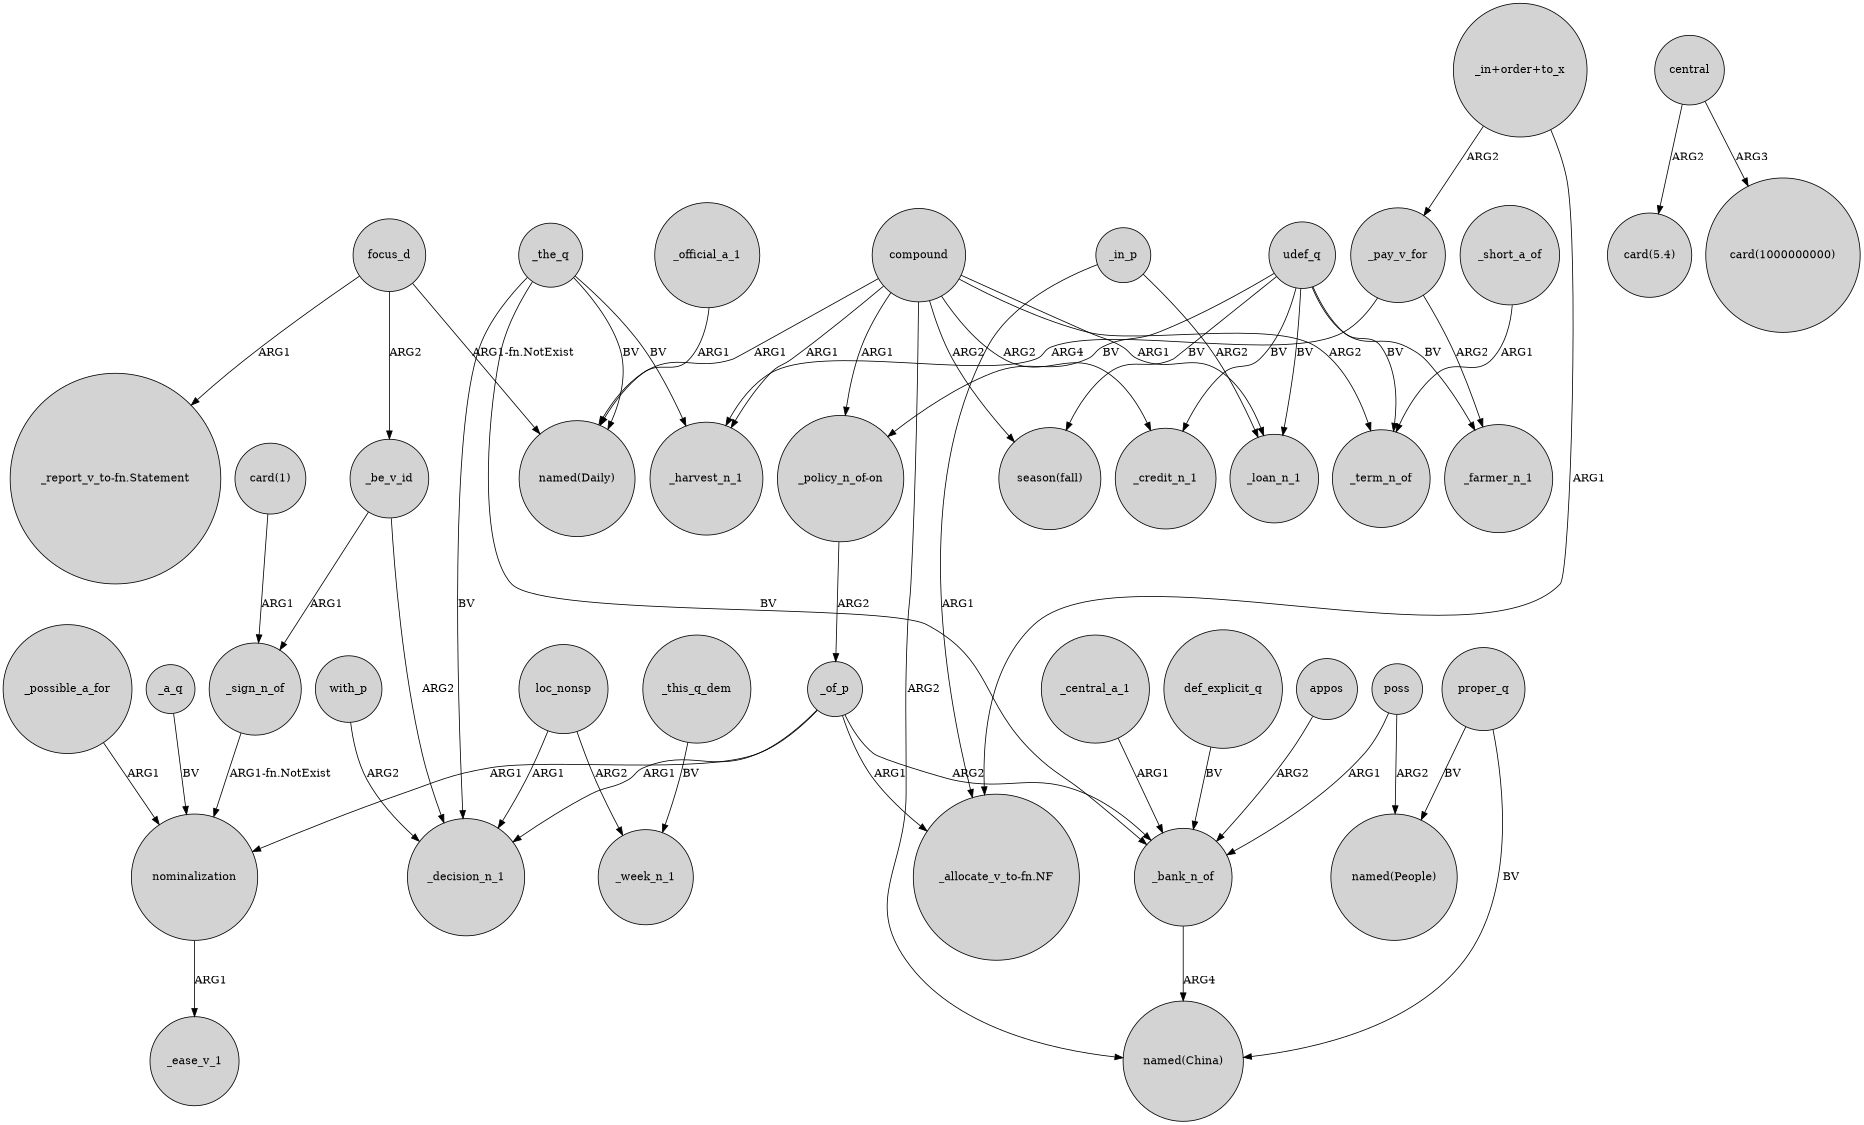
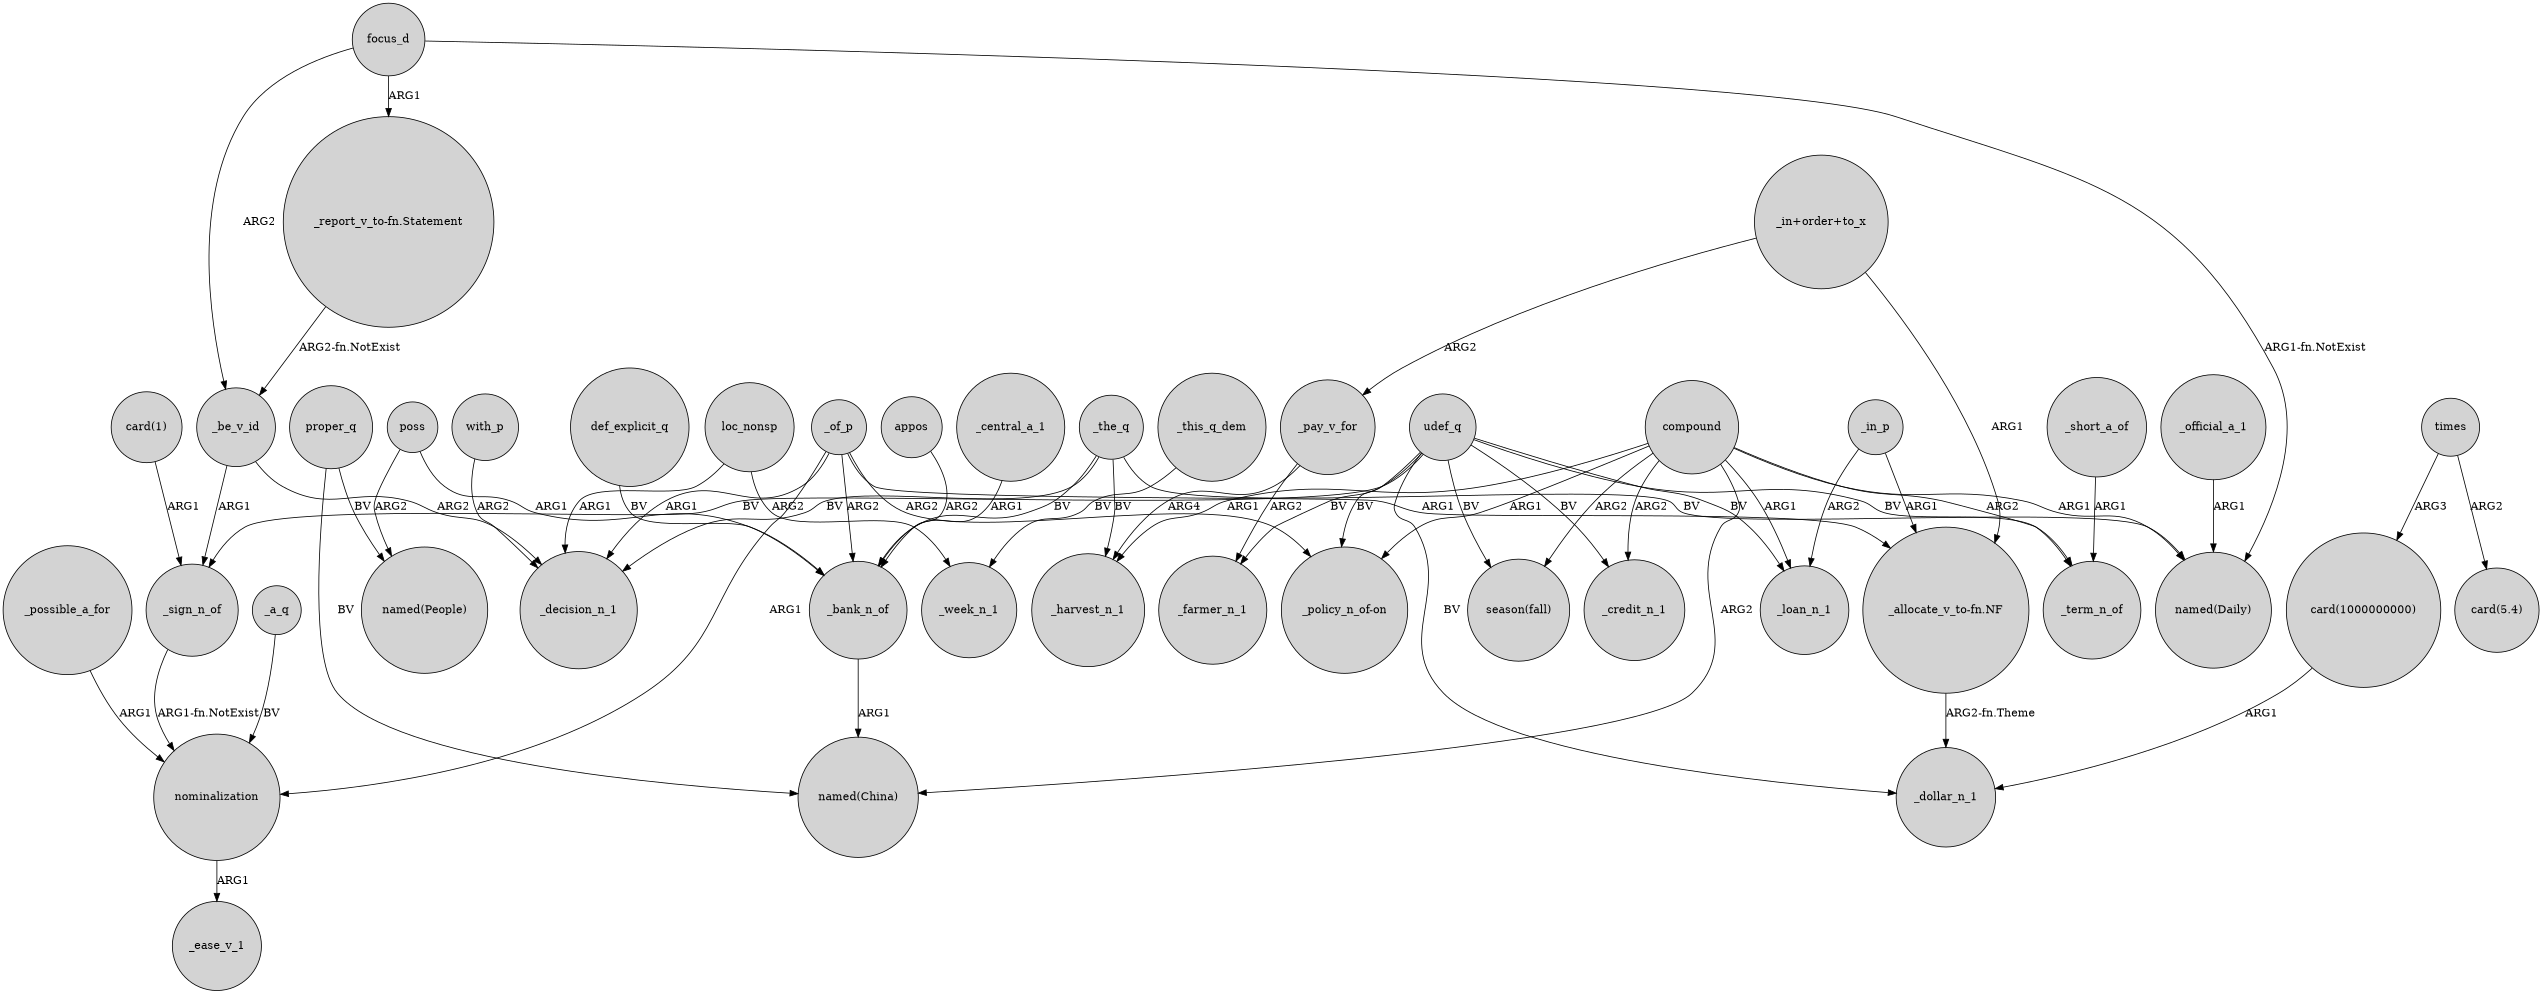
node "central": label "central" -> "times"
edge "_report_v_to-fn.Statement" -> "_be_v_id": added, label "ARG2-fn.NotExist"
edge "udef_q" -> "_sign_n_of": added, label "BV"
edge "_policy_n_of-on" -> "_of_p": reversed
node "_dollar_n_1": added
edge "_bank_n_of" -> "named(China)": label "ARG4" -> "ARG1"
